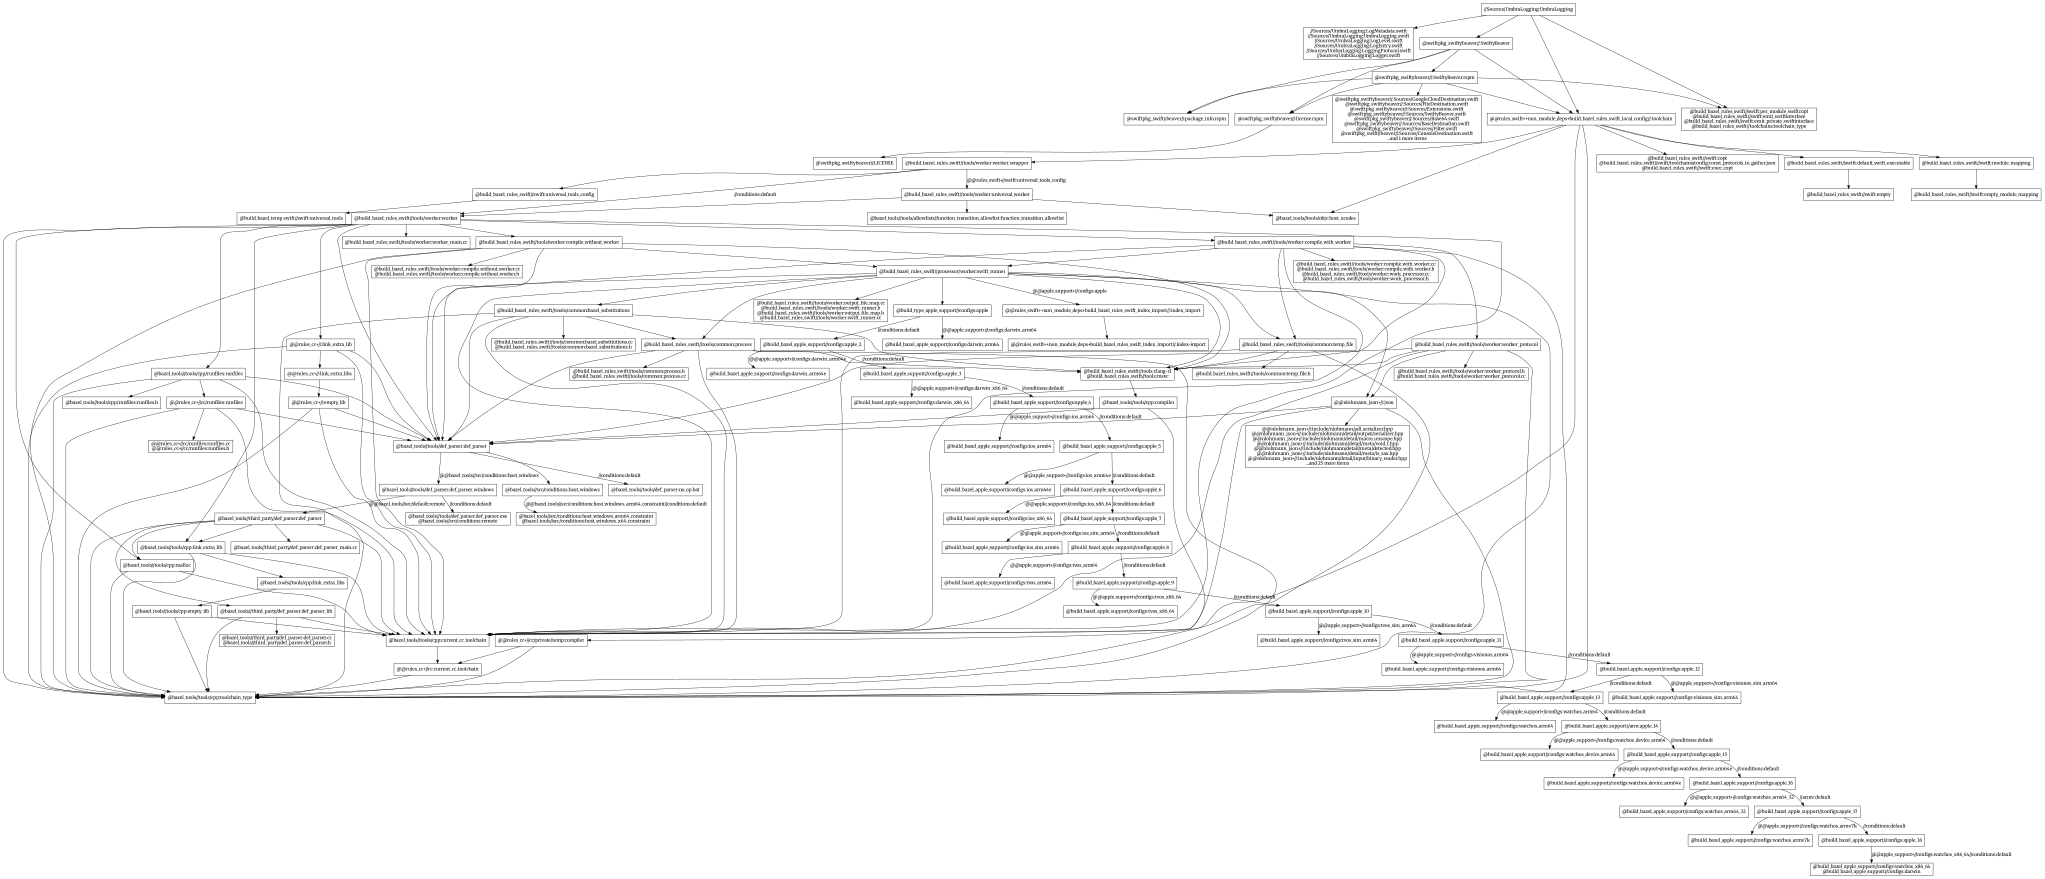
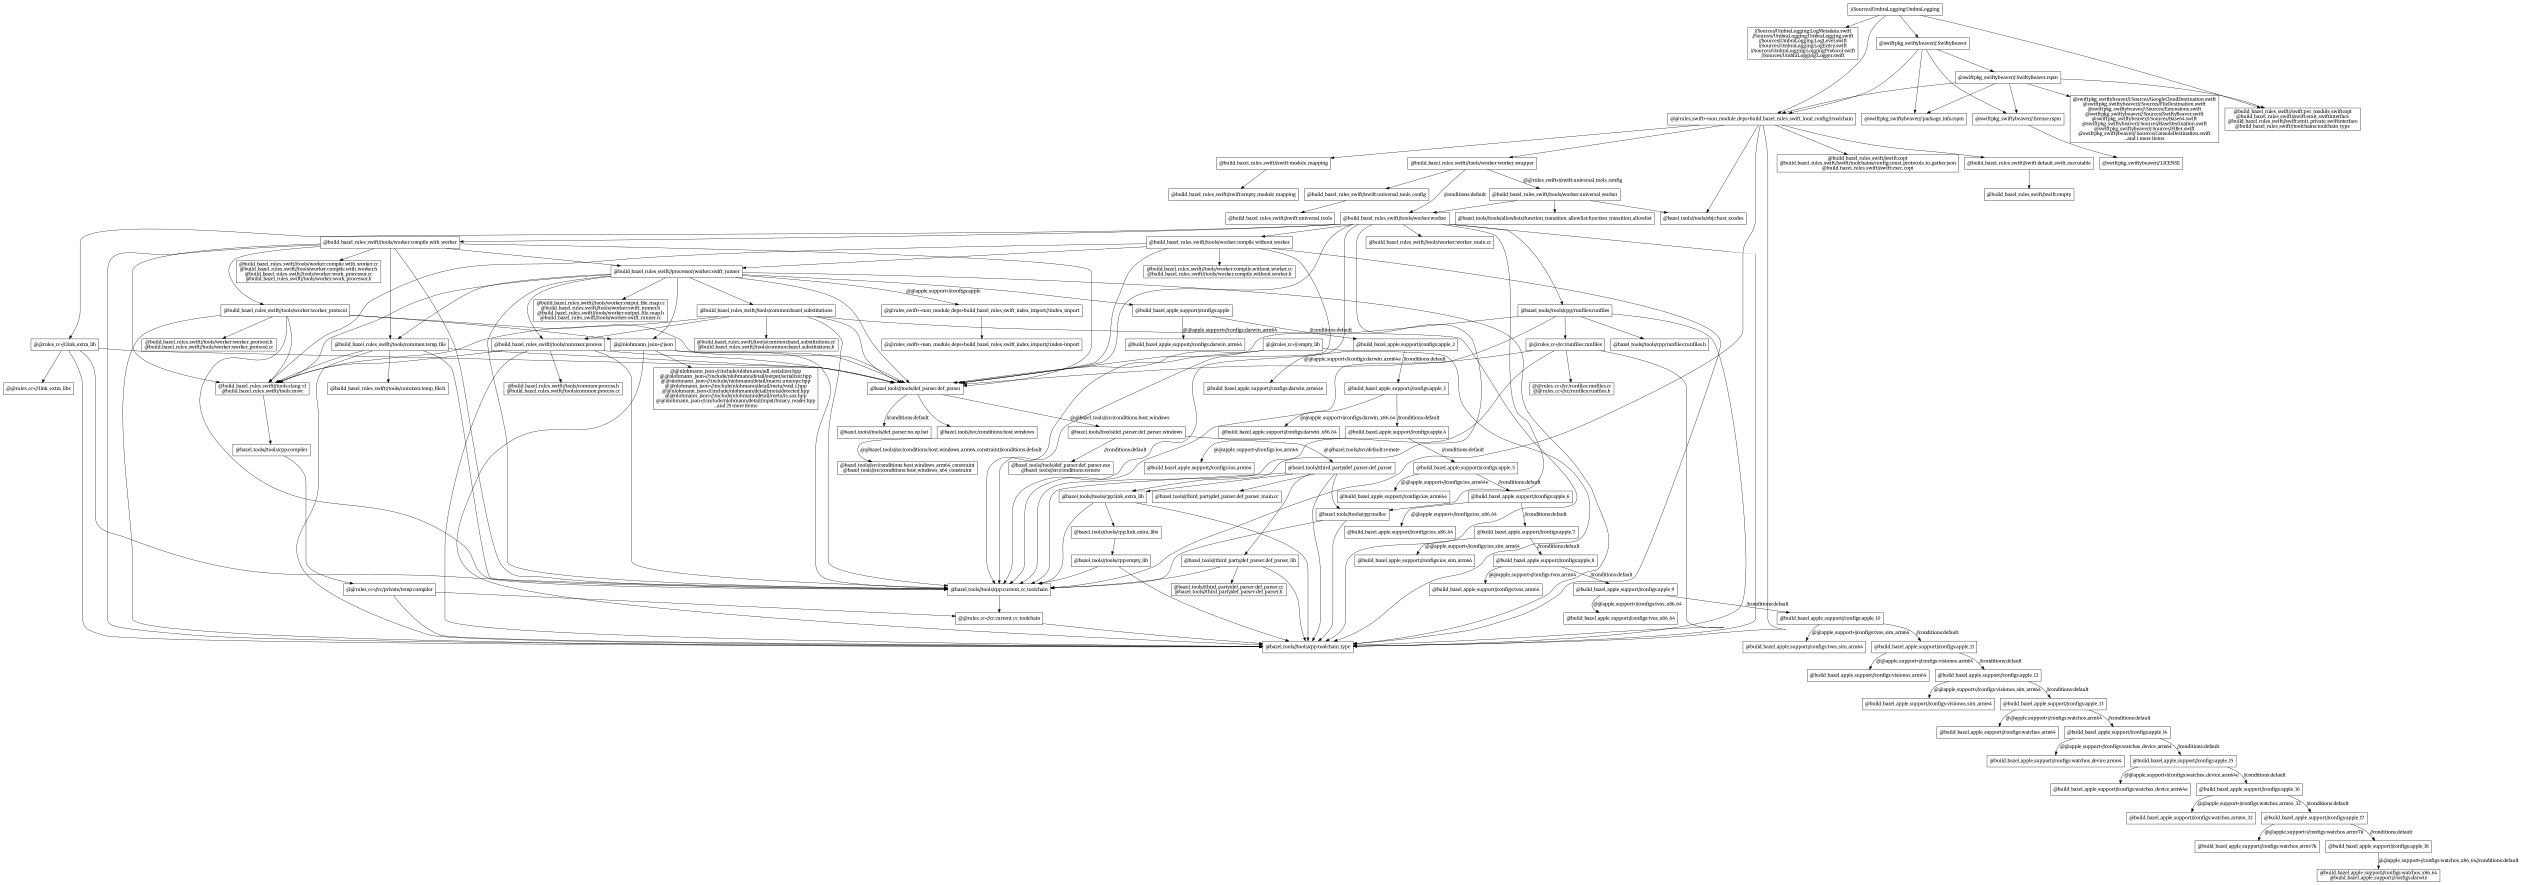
node "@build_bazel_temp_swift//swift:universal_tools": label "@build_bazel_temp_swift//swift:universal_tools" -> "@build_bazel_rules_swift//swift:universal_tools"
node "@build_type_apple_support//configs:apple": label "@build_type_apple_support//configs:apple" -> "@build_bazel_apple_support//configs:apple"
edge "@@rules_cc+//:link_extra_libs" -> "@@rules_cc+//:empty_lib": removed
edge "@bazel_tools//tools/cpp:compiler" -> "@bazel_tools//tools/def_parser:def_parser": now "@build_bazel_rules_swift//tools/common:temp_file" -> "@bazel_tools//tools/def_parser:def_parser"
node "@build_bazel_apple_support//arm:apple_14": label "@build_bazel_apple_support//arm:apple_14" -> "@build_bazel_apple_support//configs:apple_14"
edge "@build_bazel_apple_support//configs:apple_16" -> "@build_bazel_apple_support//configs:apple_17": label "//armv:default" -> "//conditions:default"
